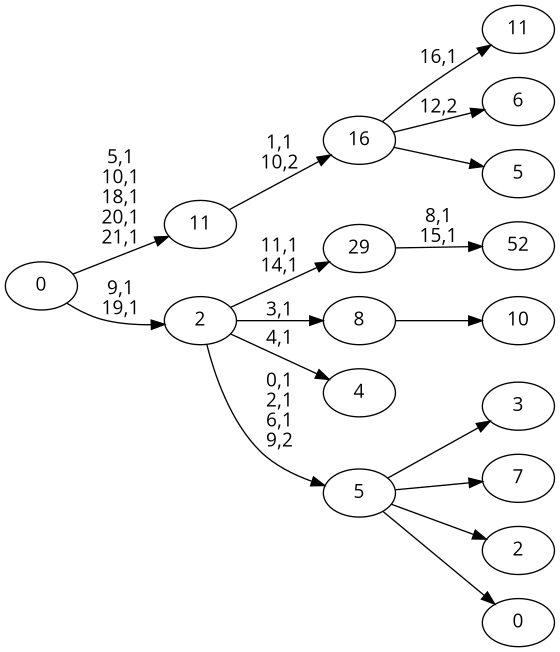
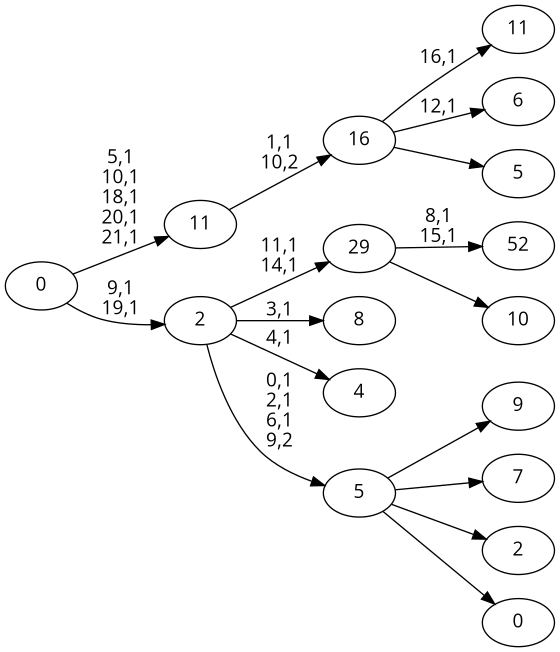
edge "16" -> "6": label "12,2" -> "12,1"
edge "8" -> "10": now "29" -> "10"
node "3": label "3" -> "9"
